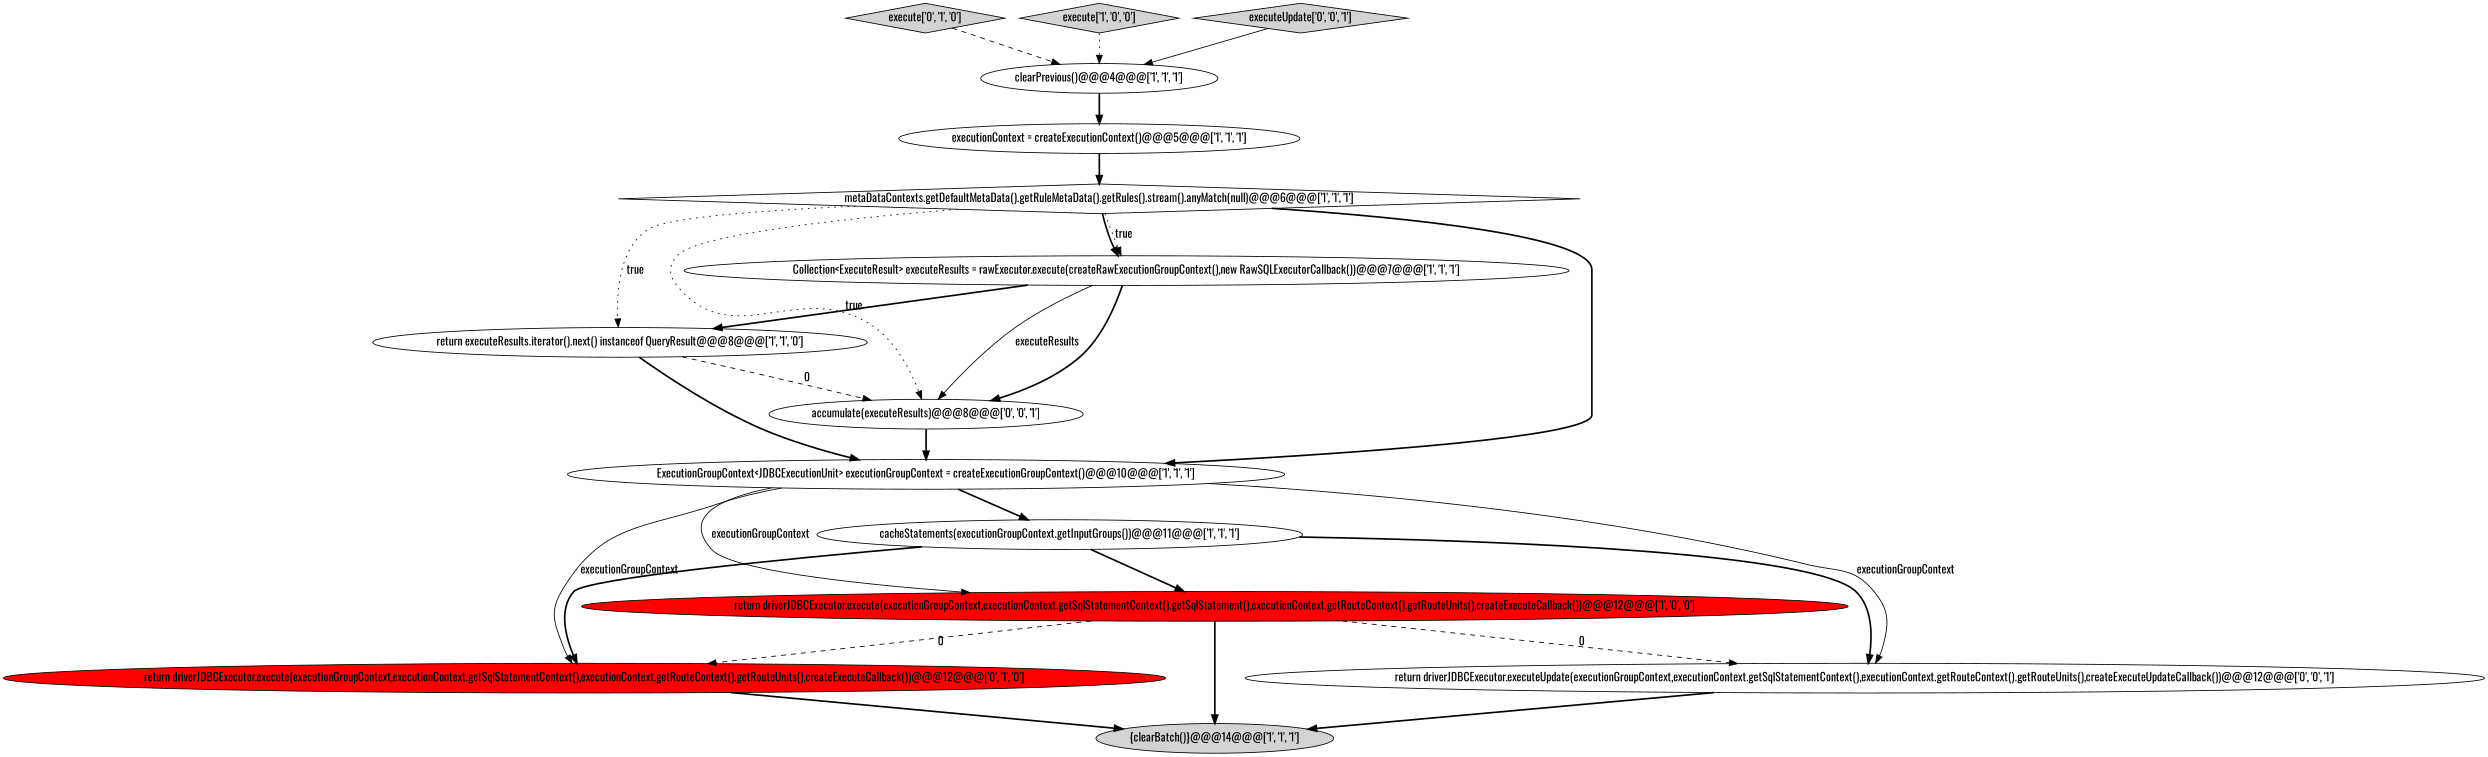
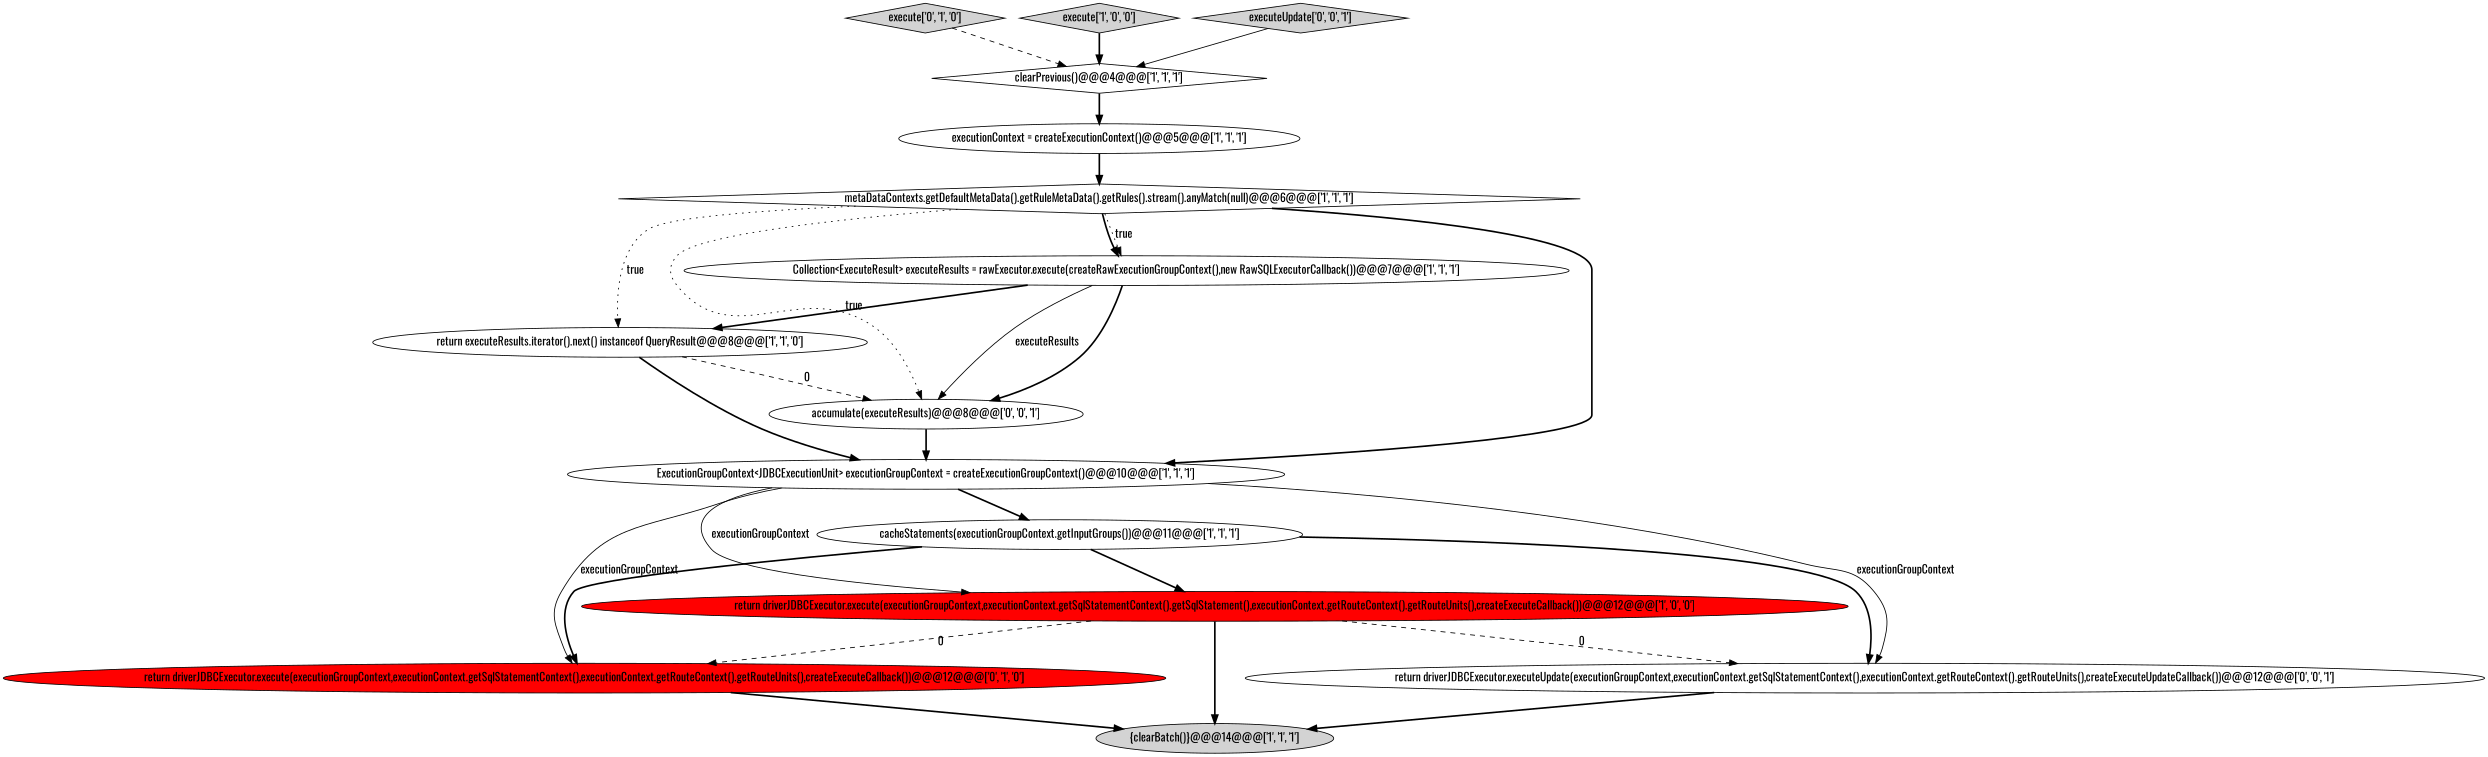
edge "execute['1', '0', '0']" -> "clearPrevious()@@@4@@@['1', '1', '1']": style dotted -> bold
node "clearPrevious()@@@4@@@['1', '1', '1']": shape ellipse -> diamond
